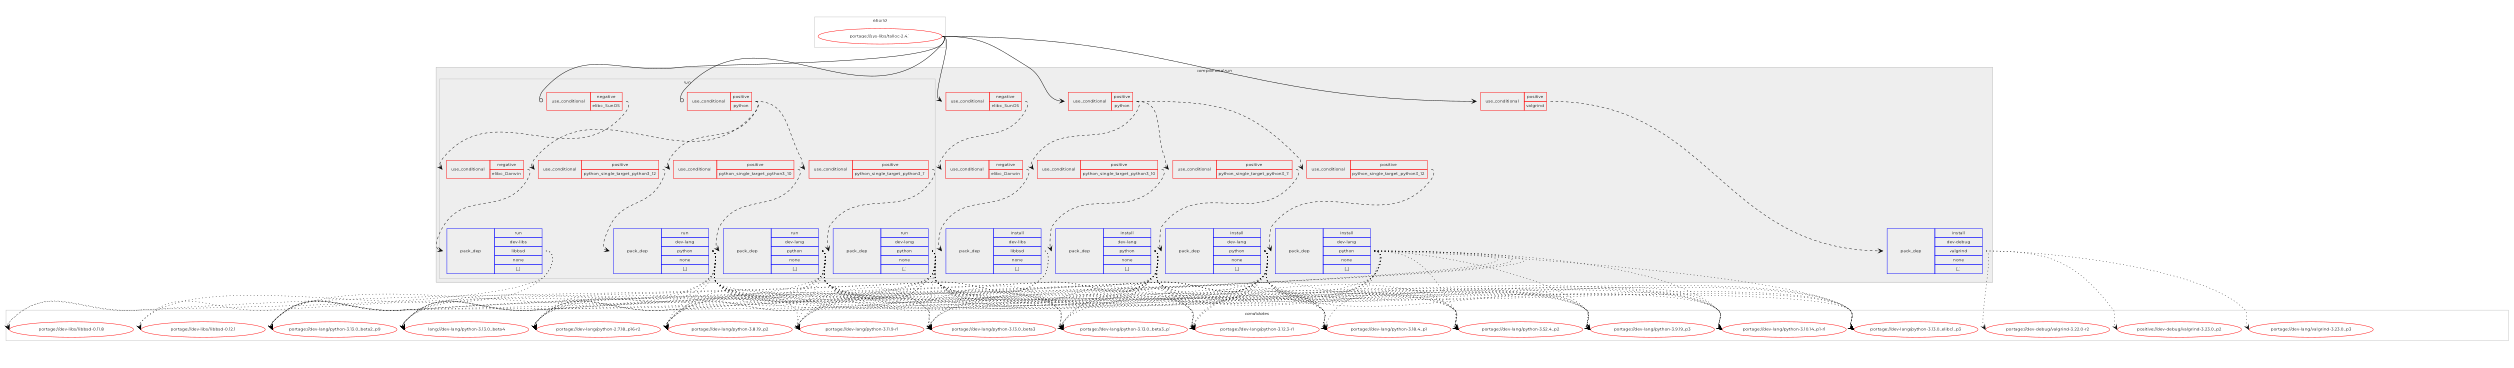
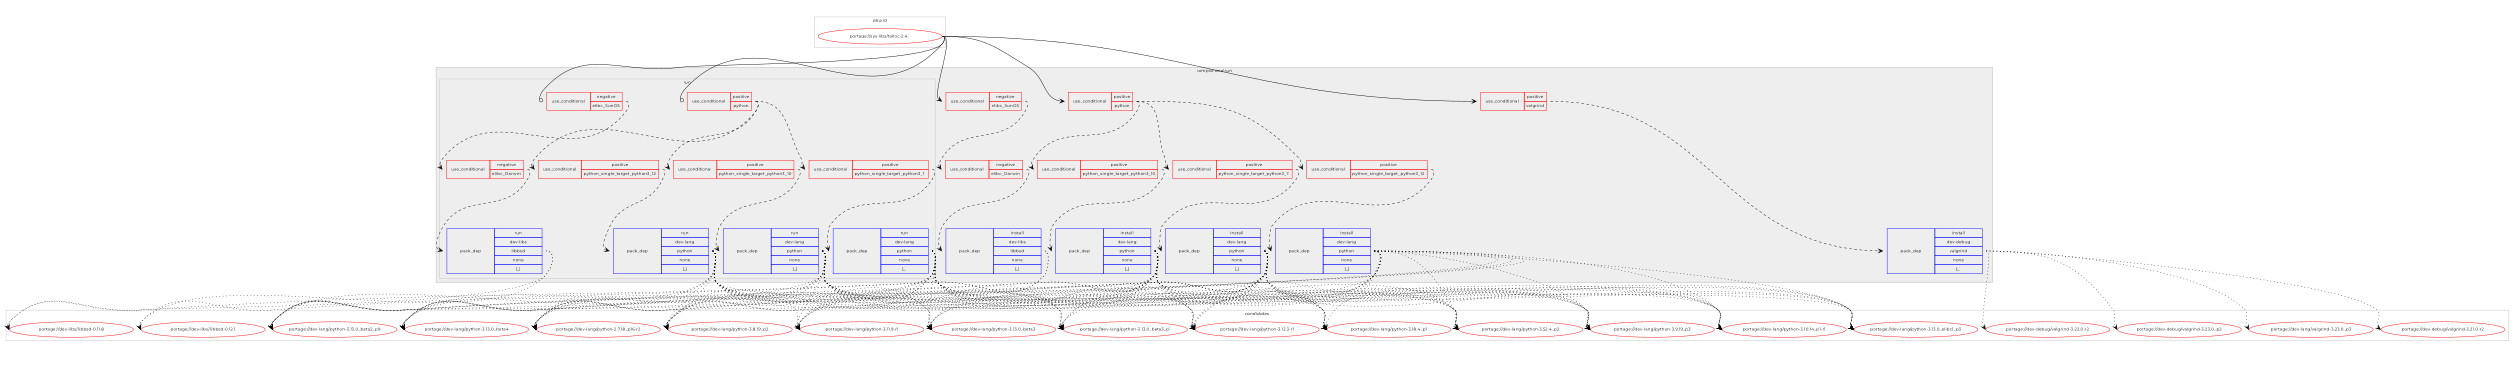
node "lang://dev-lang/python-3.13.0_beta4": label "lang://dev-lang/python-3.13.0_beta4" -> "portage://dev-lang/python-3.13.0_beta4"
node "positive://dev-debug/valgrind-3.23.0_p2": label "positive://dev-debug/valgrind-3.23.0_p2" -> "portage://dev-debug/valgrind-3.23.0_p2"
node "portage://dev-debug/valgrind-3.21.0-r2": added
